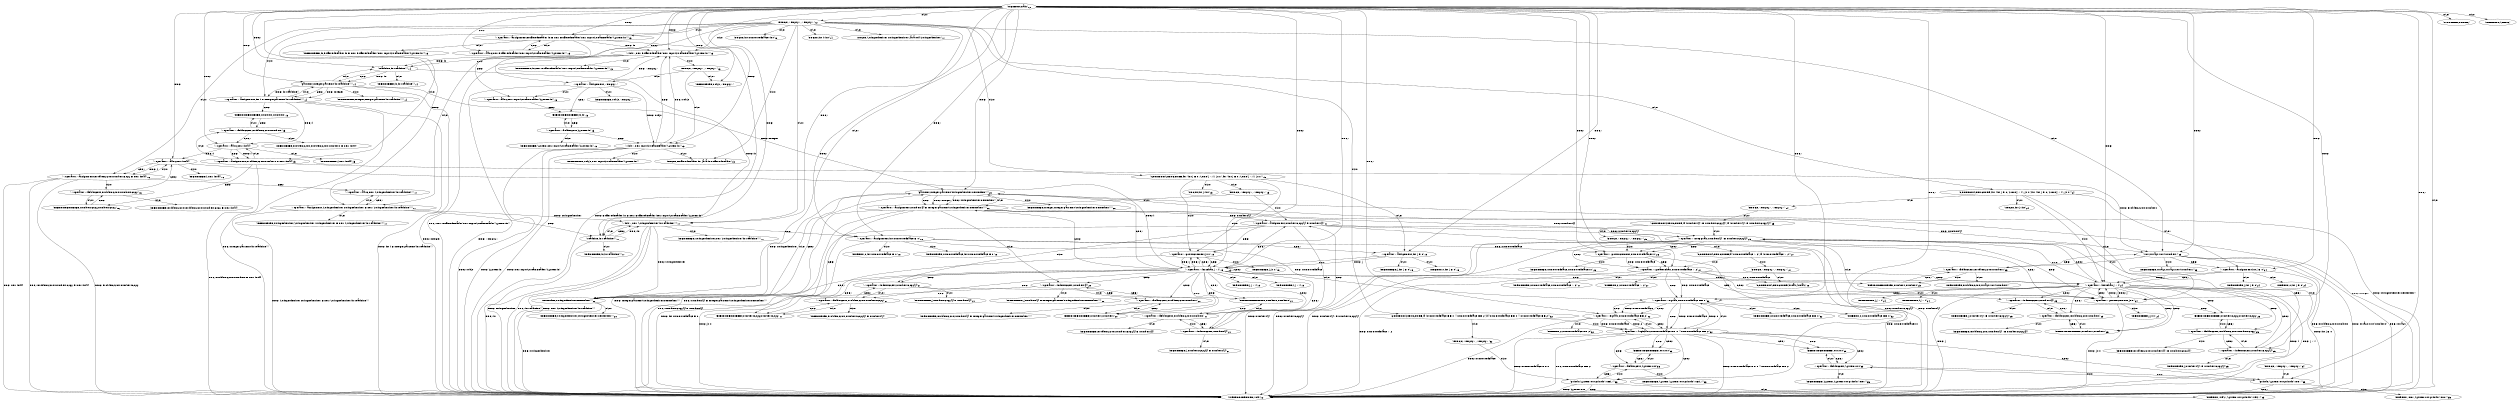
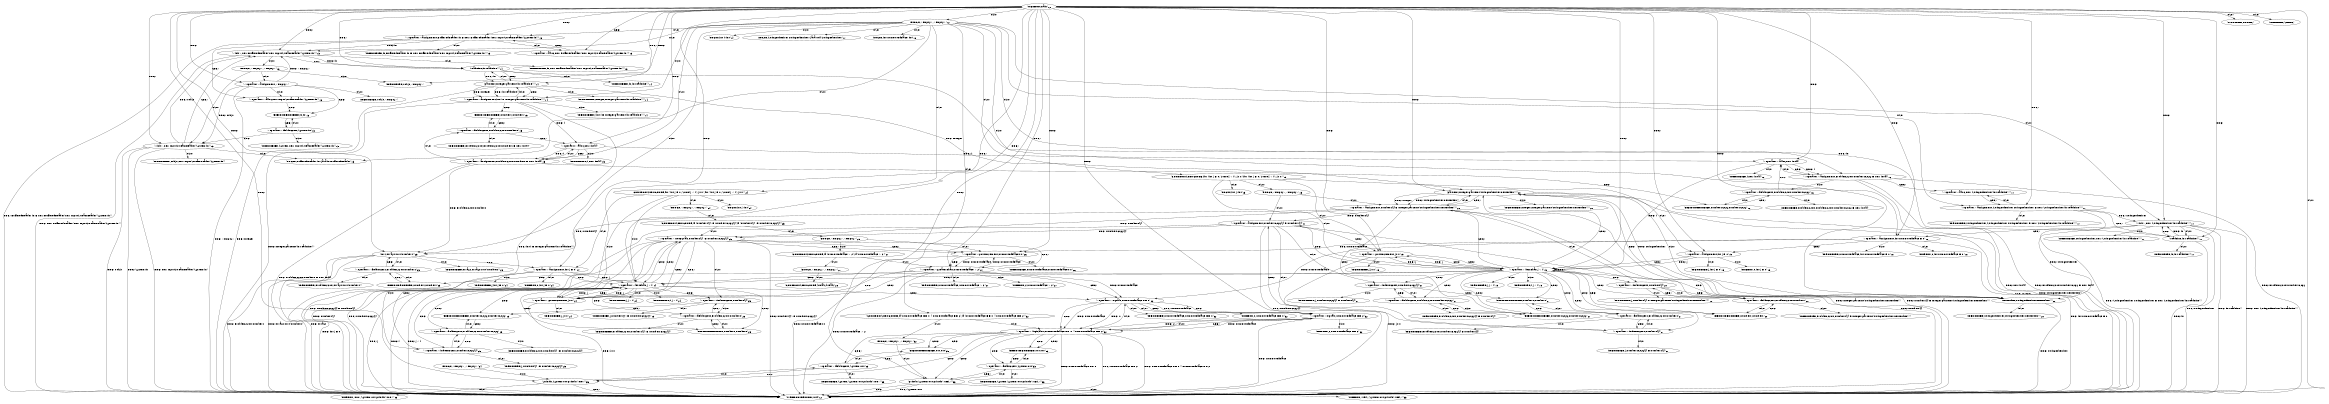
edge "(METHOD,main)" -> "(<operator>.equals,numOutOfPlace == 0)": removed, label "DDG:"
node "(IDENTIFIER,i,int i = Integer.parseInt(in.readLine()))": added
edge "(<operator>.greaterThan,numOutOfPlace > 2)" -> "(CONTROL_STRUCTURE,break;,break;)": now "(<operator>.greaterThan,numOutOfPlace > 2)" -> "(<operator>.postIncrement,numOutOfPlace++)"
